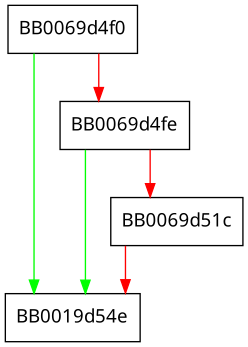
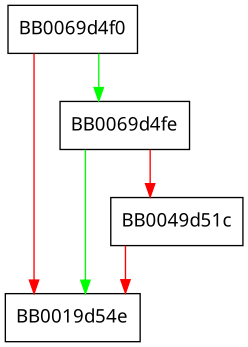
edge "BB0069d4f0" -> "BB0069d4fe": color red -> green
edge "BB0069d4f0" -> "BB0019d54e": color green -> red
node "BB0069d51c": label "BB0069d51c" -> "BB0049d51c"
